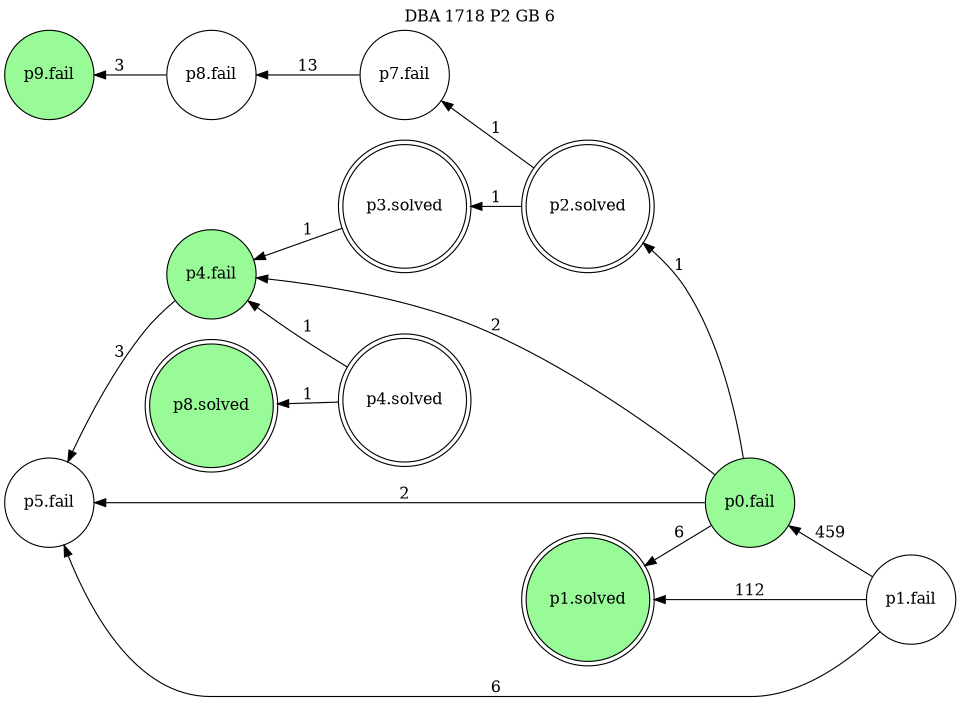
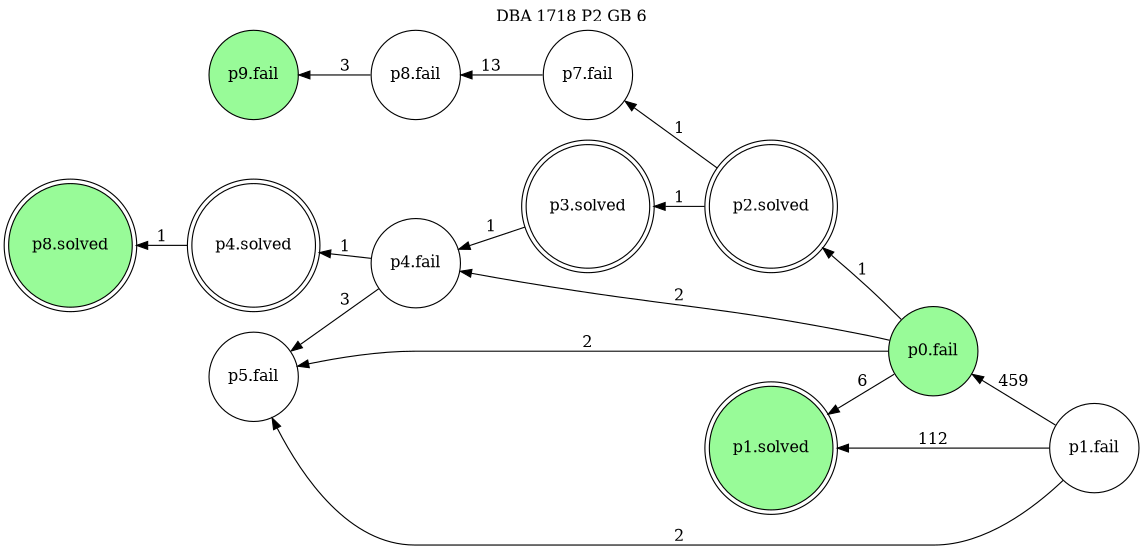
node "p4.fail": fillcolor palegreen -> white
edge "p4.solved" -> "p4.fail": reversed
edge "p1.fail" -> "p5.fail": label "6" -> "2"
